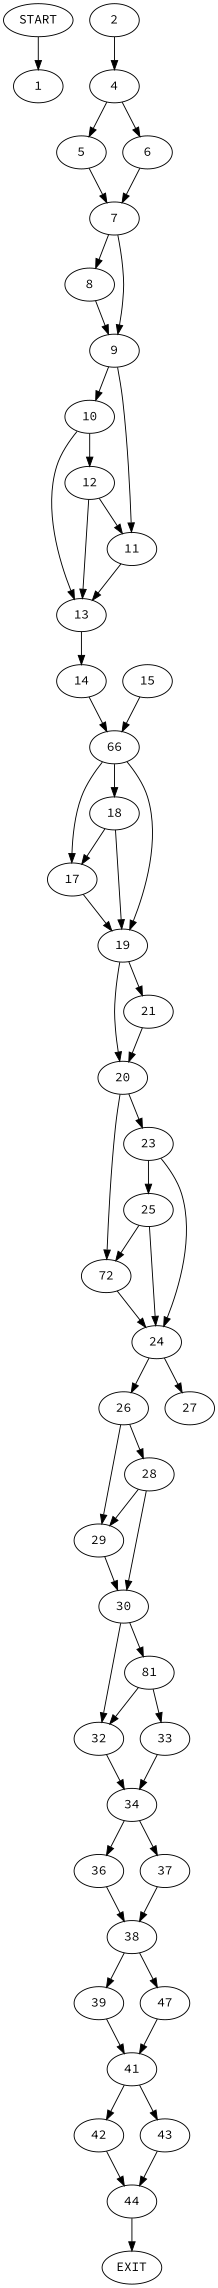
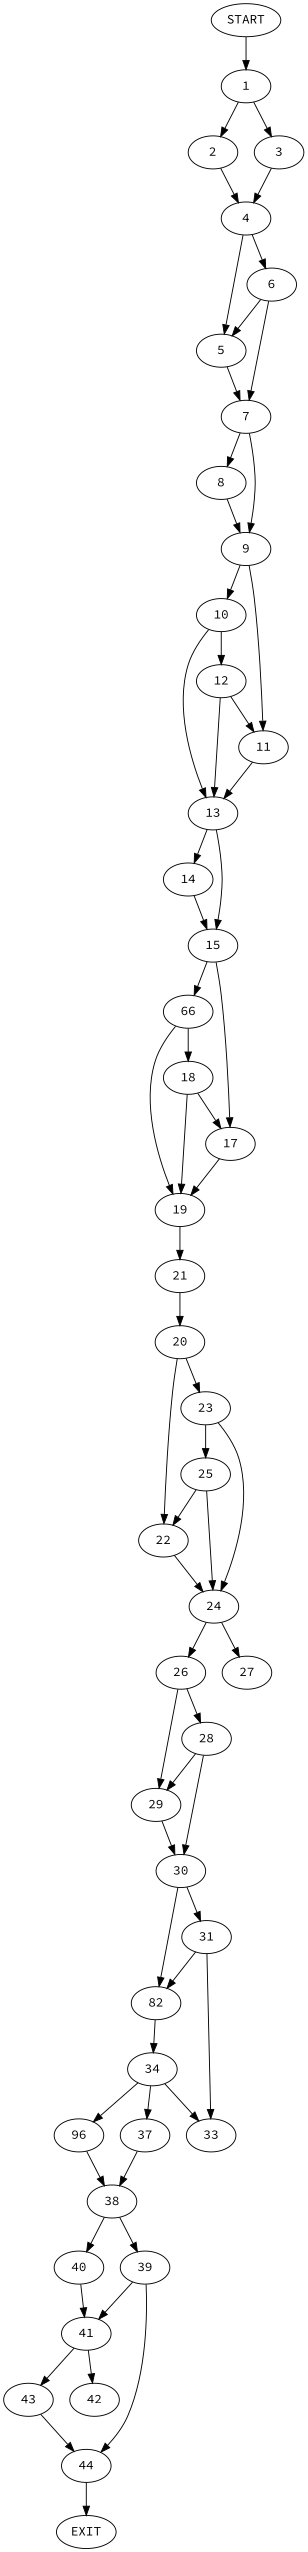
edge "1" -> "2": added
node "3": added
edge "6" -> "5": added
edge "14" -> "66": now "14" -> "15"
edge "66" -> "17": now "15" -> "17"
edge "13" -> "15": added
edge "19" -> "20": removed
node "72": label "72" -> "22"
node "81": label "81" -> "31"
node "32": label "32" -> "82"
edge "33" -> "34": reversed
node "36": label "36" -> "96"
node "47": label "47" -> "40"
edge "42" -> "44": now "39" -> "44"
